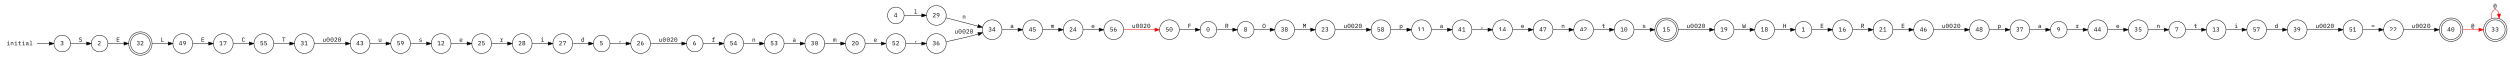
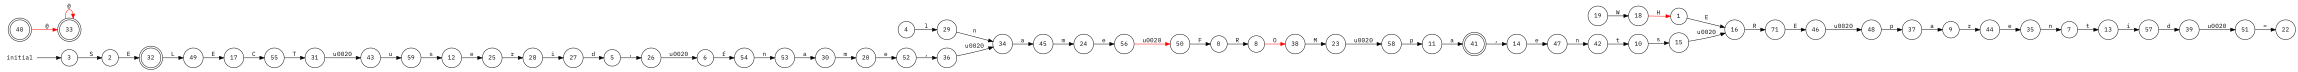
edge "8" -> "38": color black -> red
node "41": shape circle -> doublecircle
node "15": shape doublecircle -> circle
edge "15" -> "19": now "15" -> "16"
edge "18" -> "1": color black -> red
node "21": label "21" -> "71"
edge "22" -> "40": removed, label "u0020"
